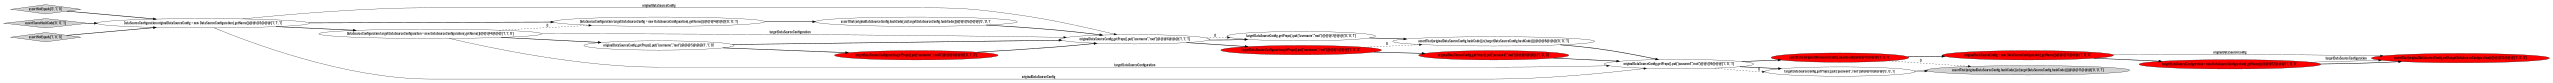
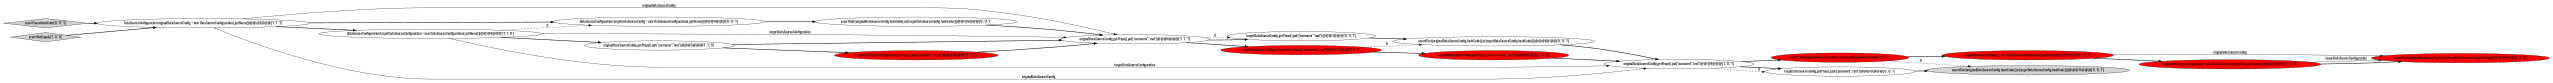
node "assertNotEquals['0', '1', '0']": removed
